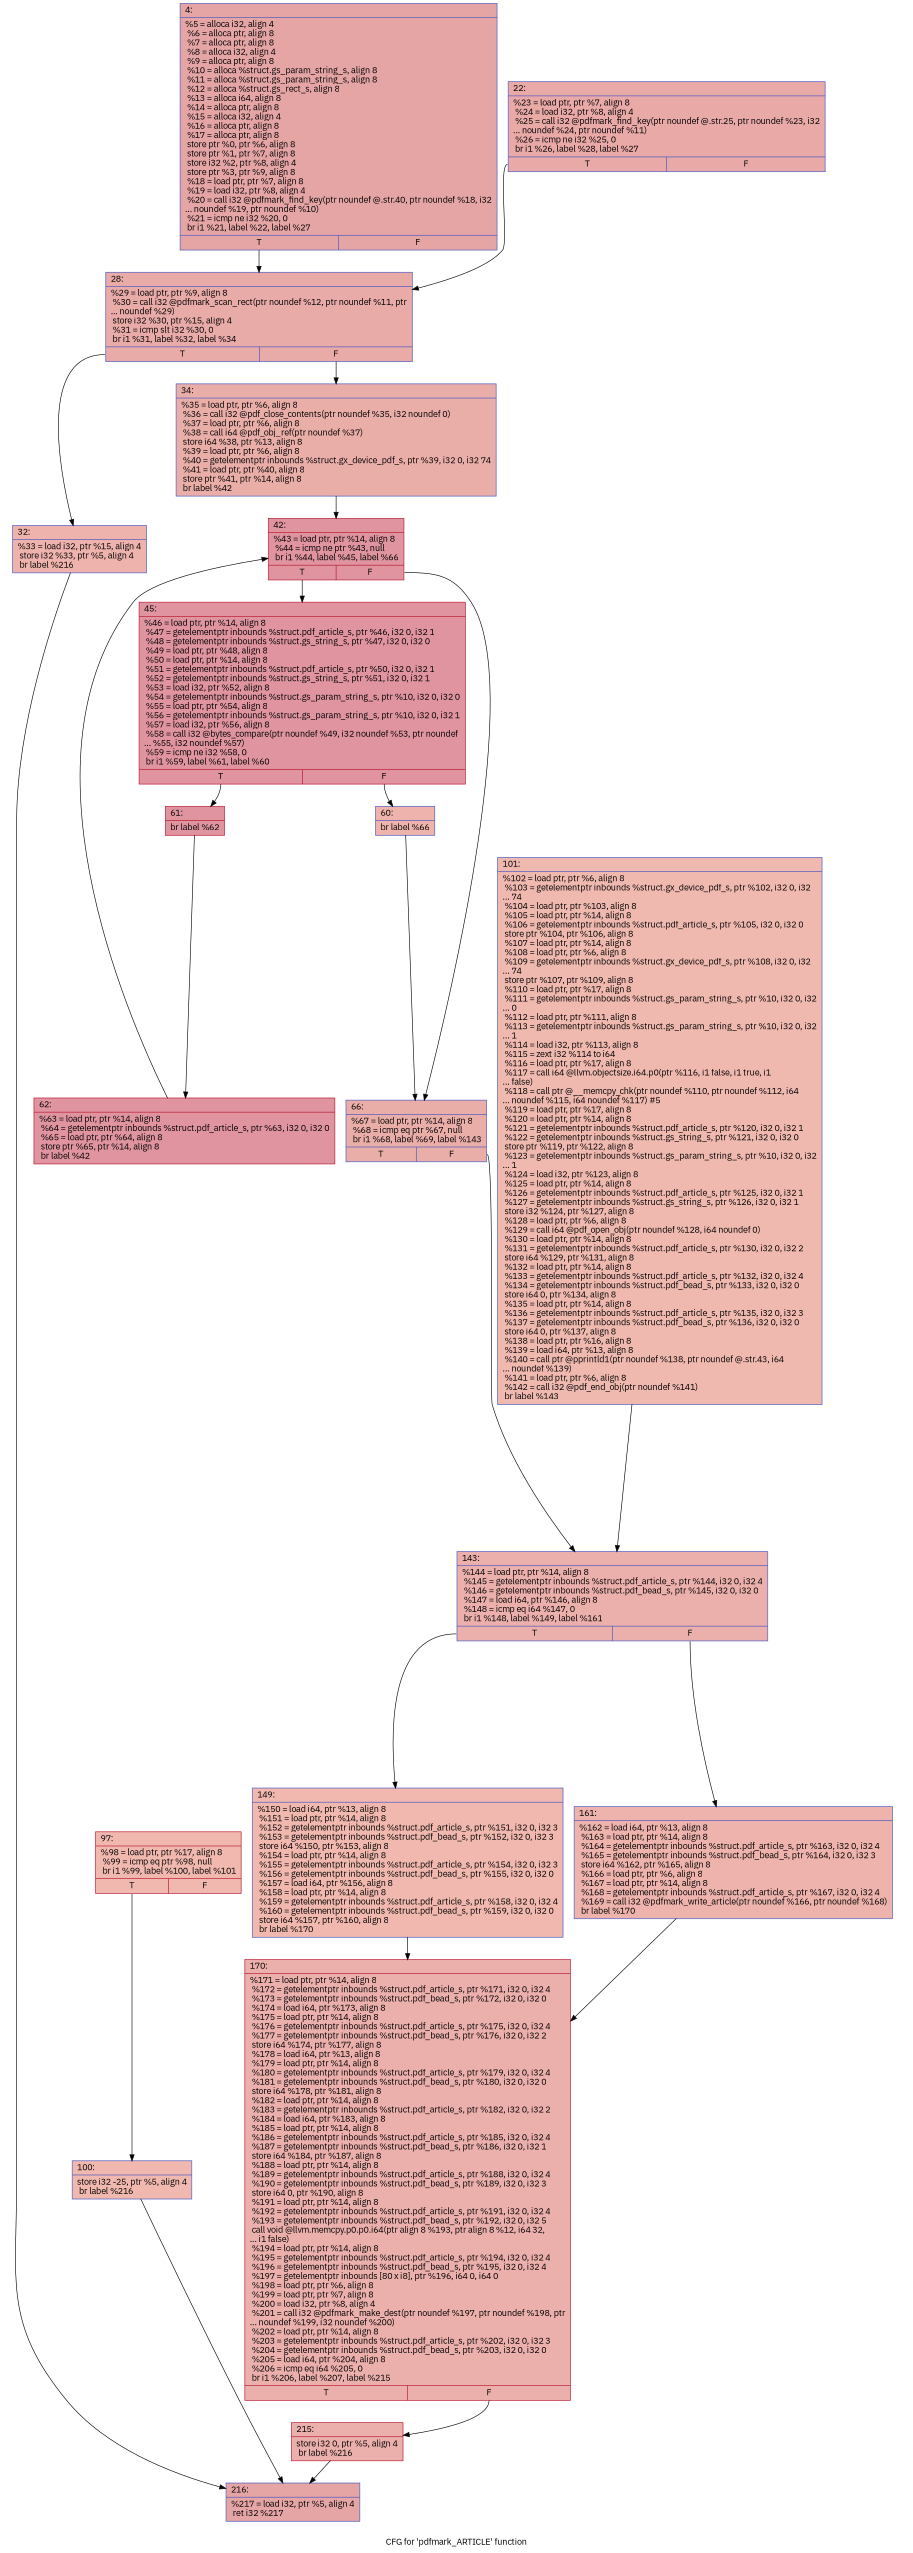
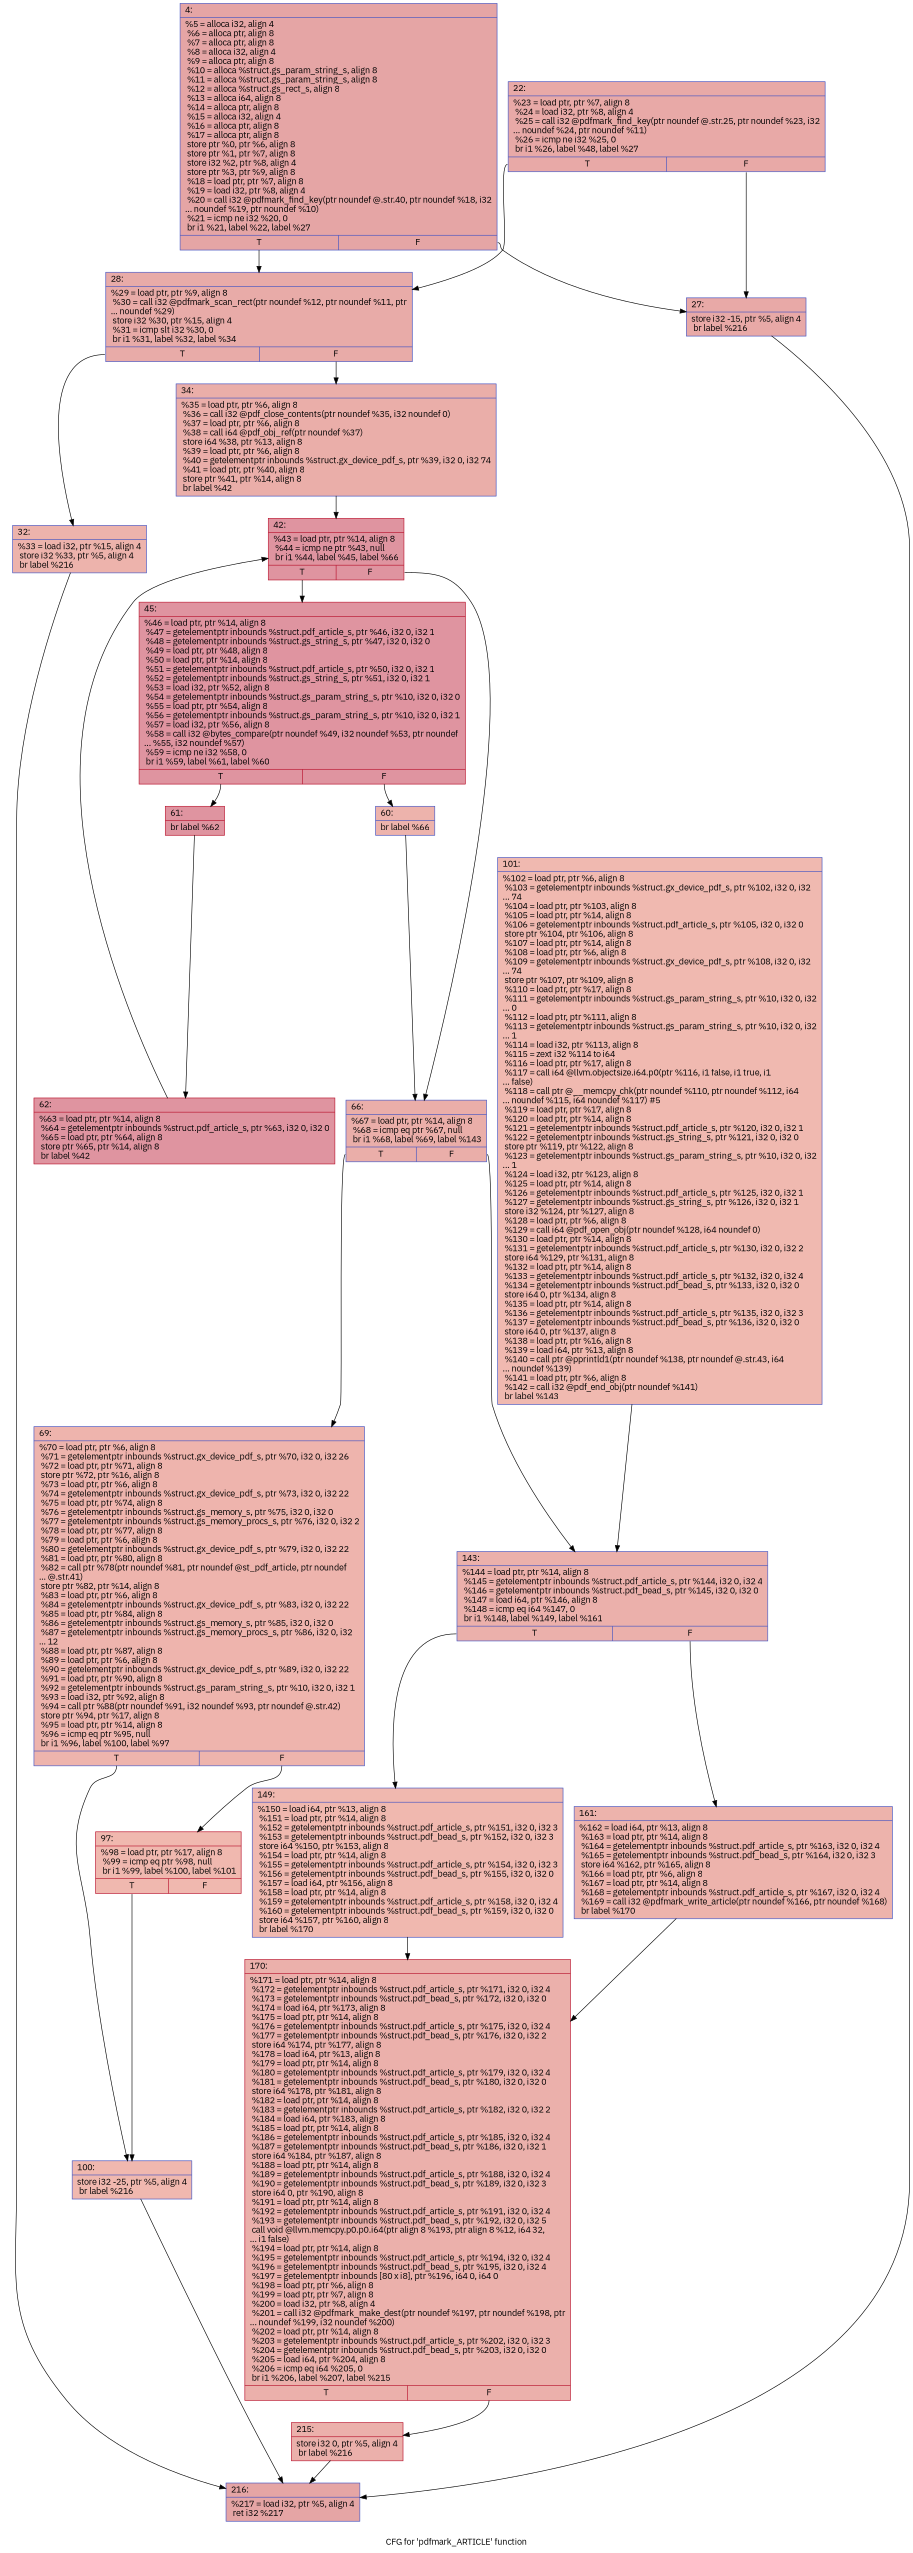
node "22:": text "br i1 %26, label %28, label %27" -> "br i1 %26, label %48, label %27"
node "27:": added
node "69:": added
